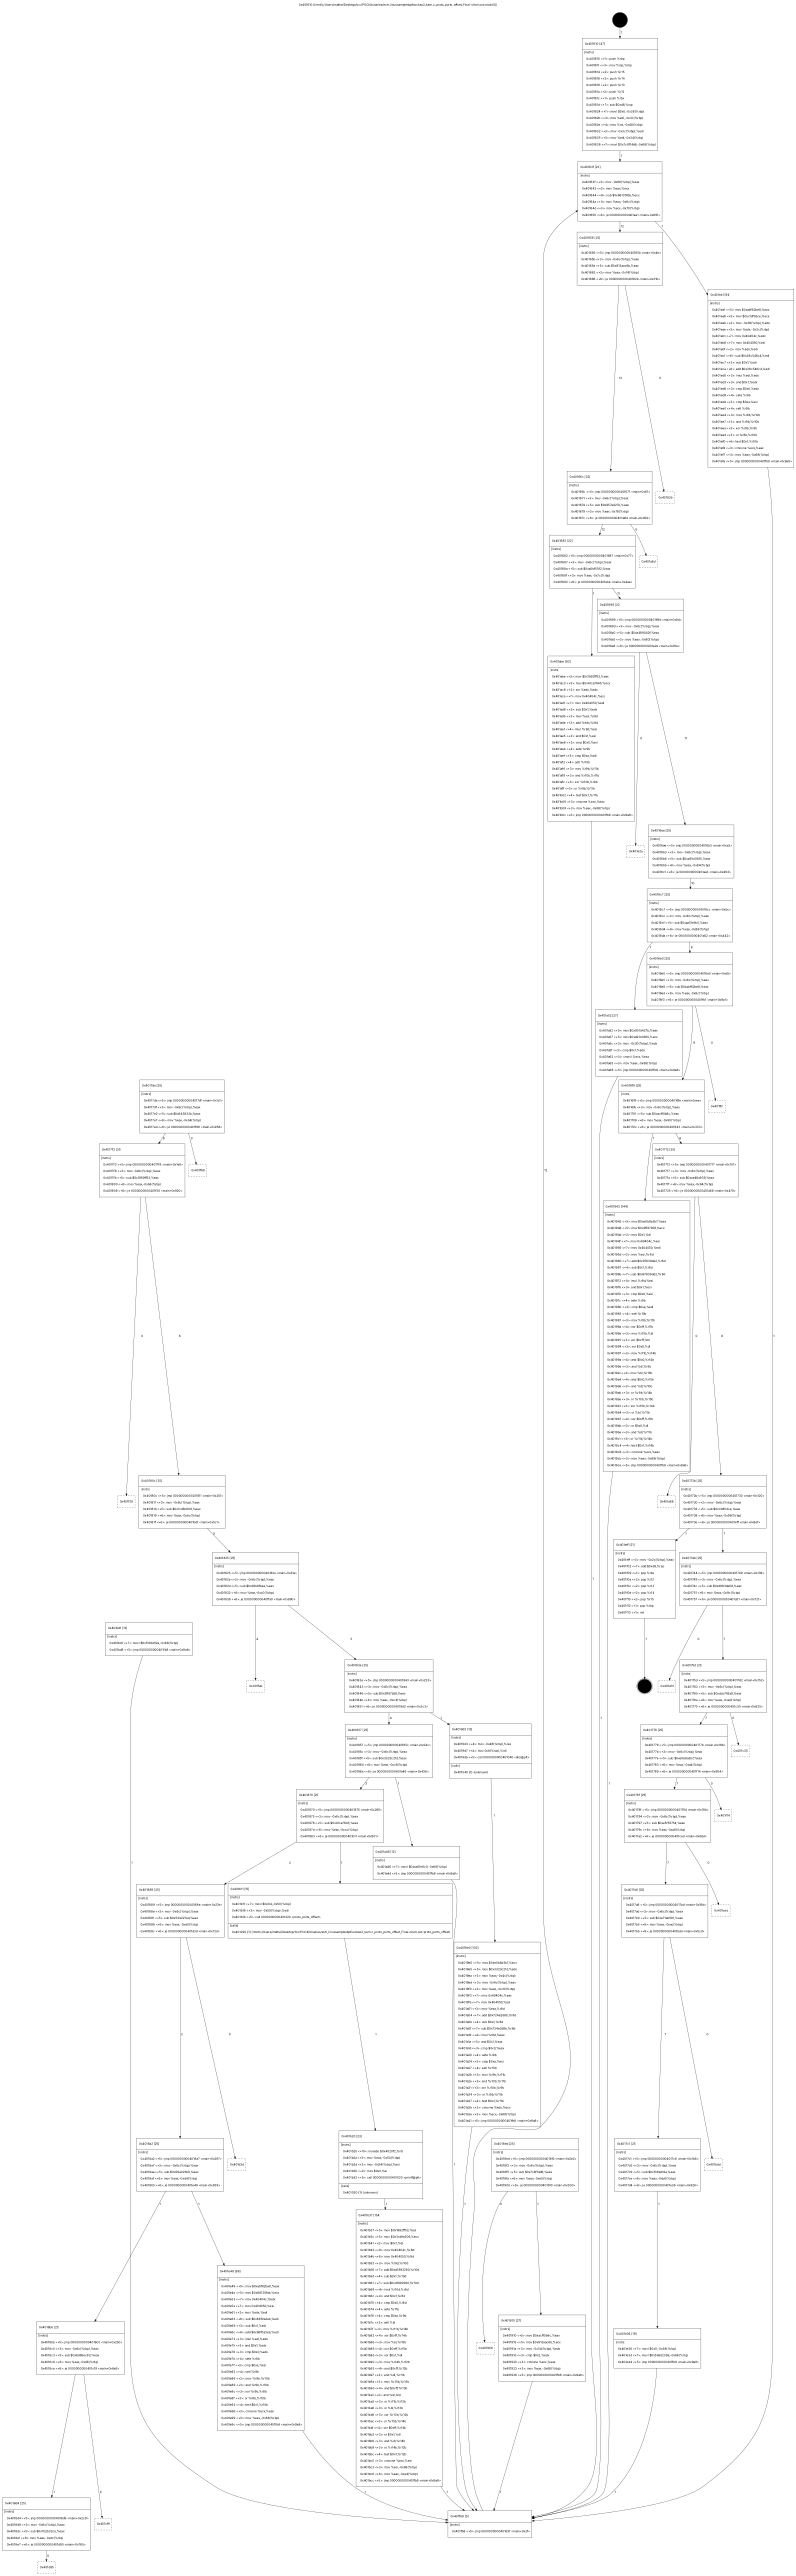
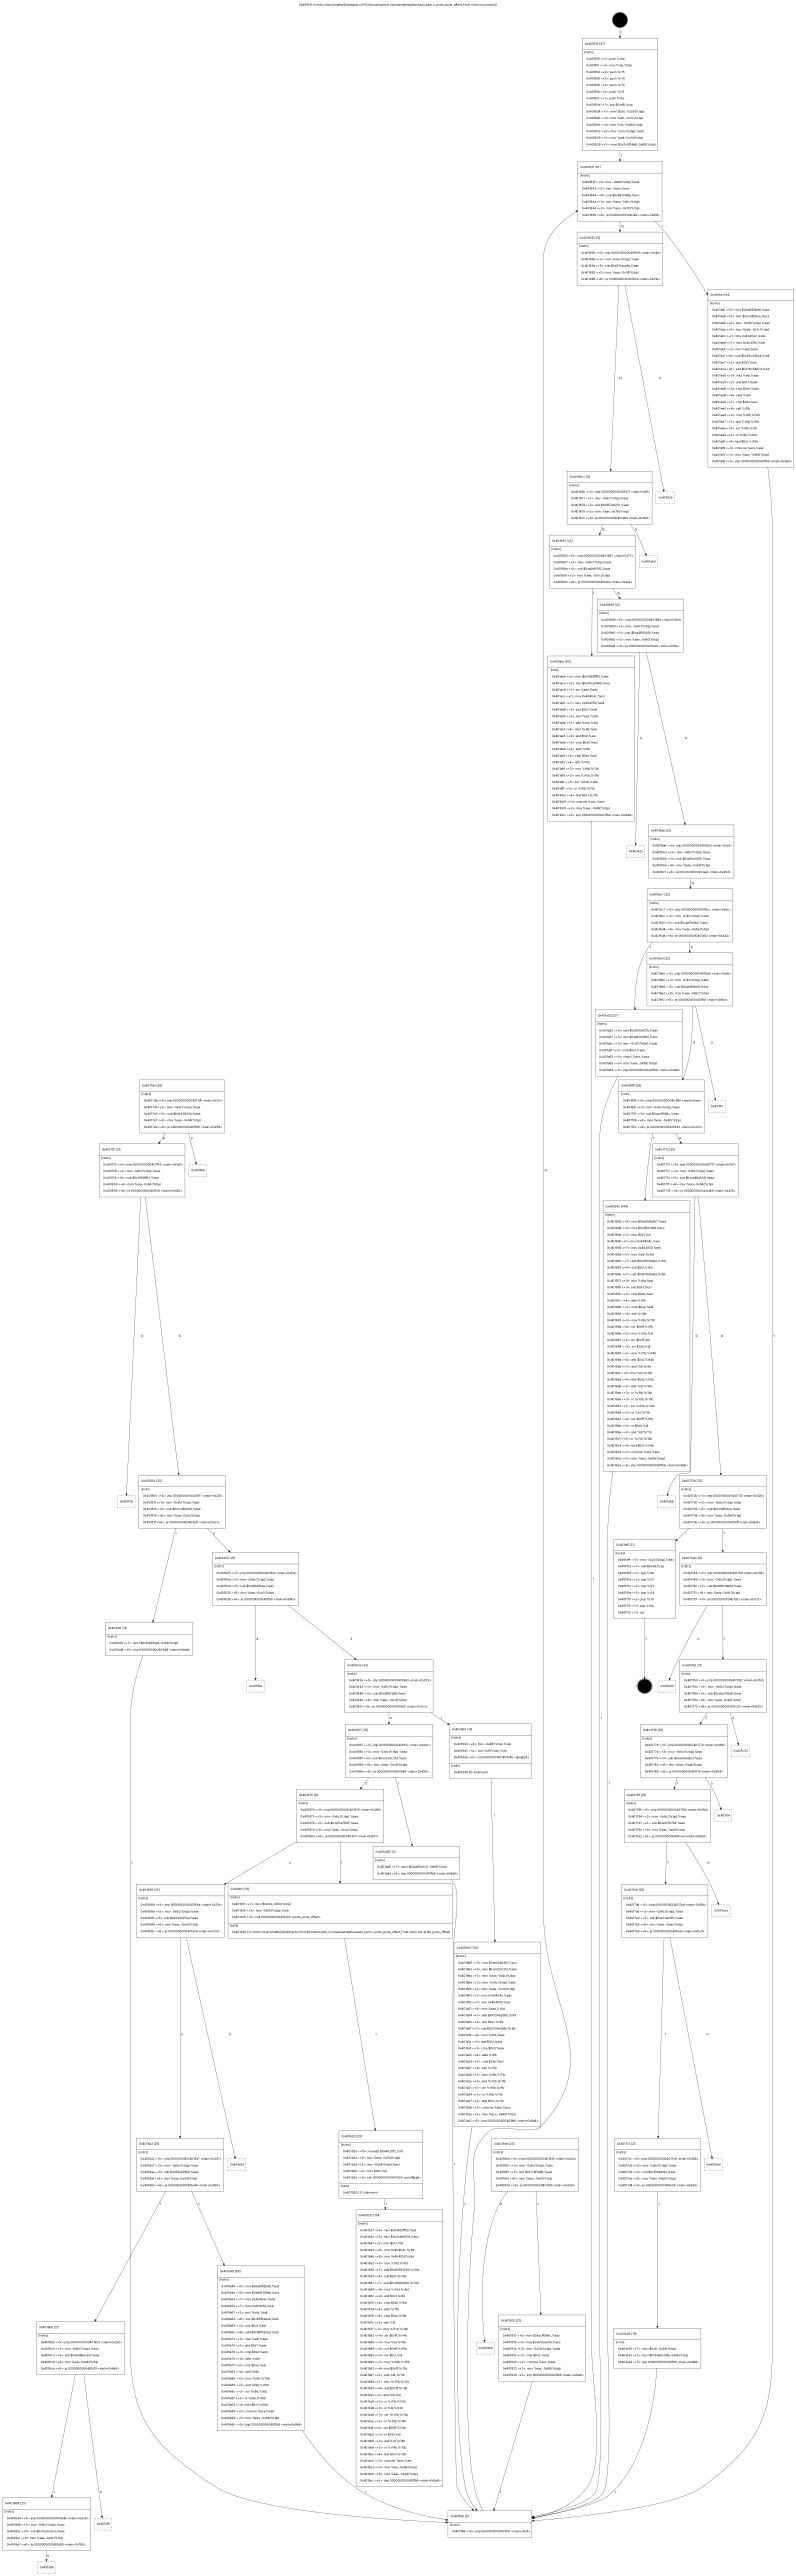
edge "0x40180c [25]" -> "0x401bd1 [12]": added, label "1"
edge "0x401b37 [154]" -> "0x401fb8 [5]": removed, label "1"
